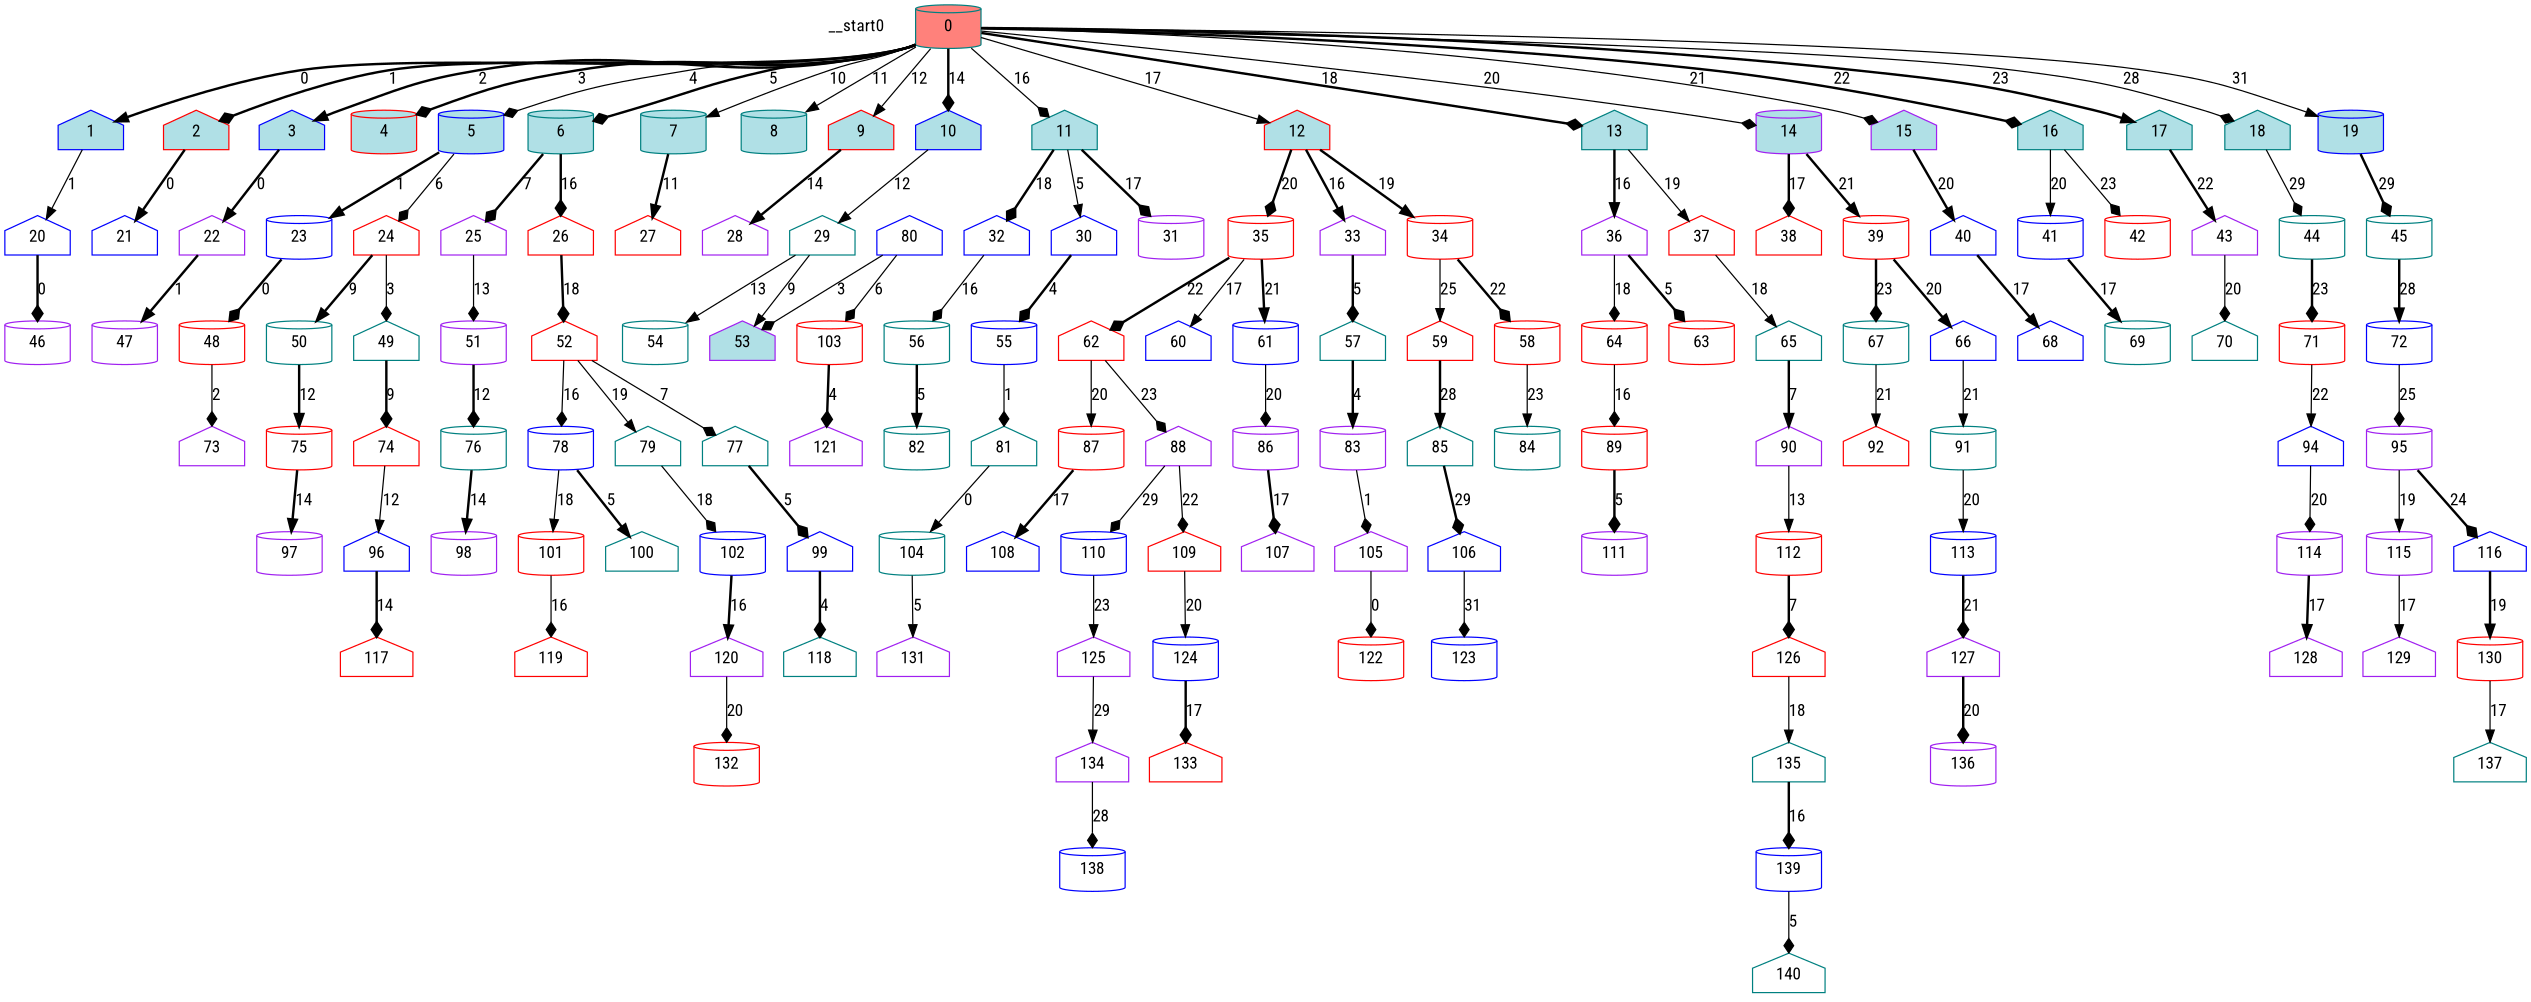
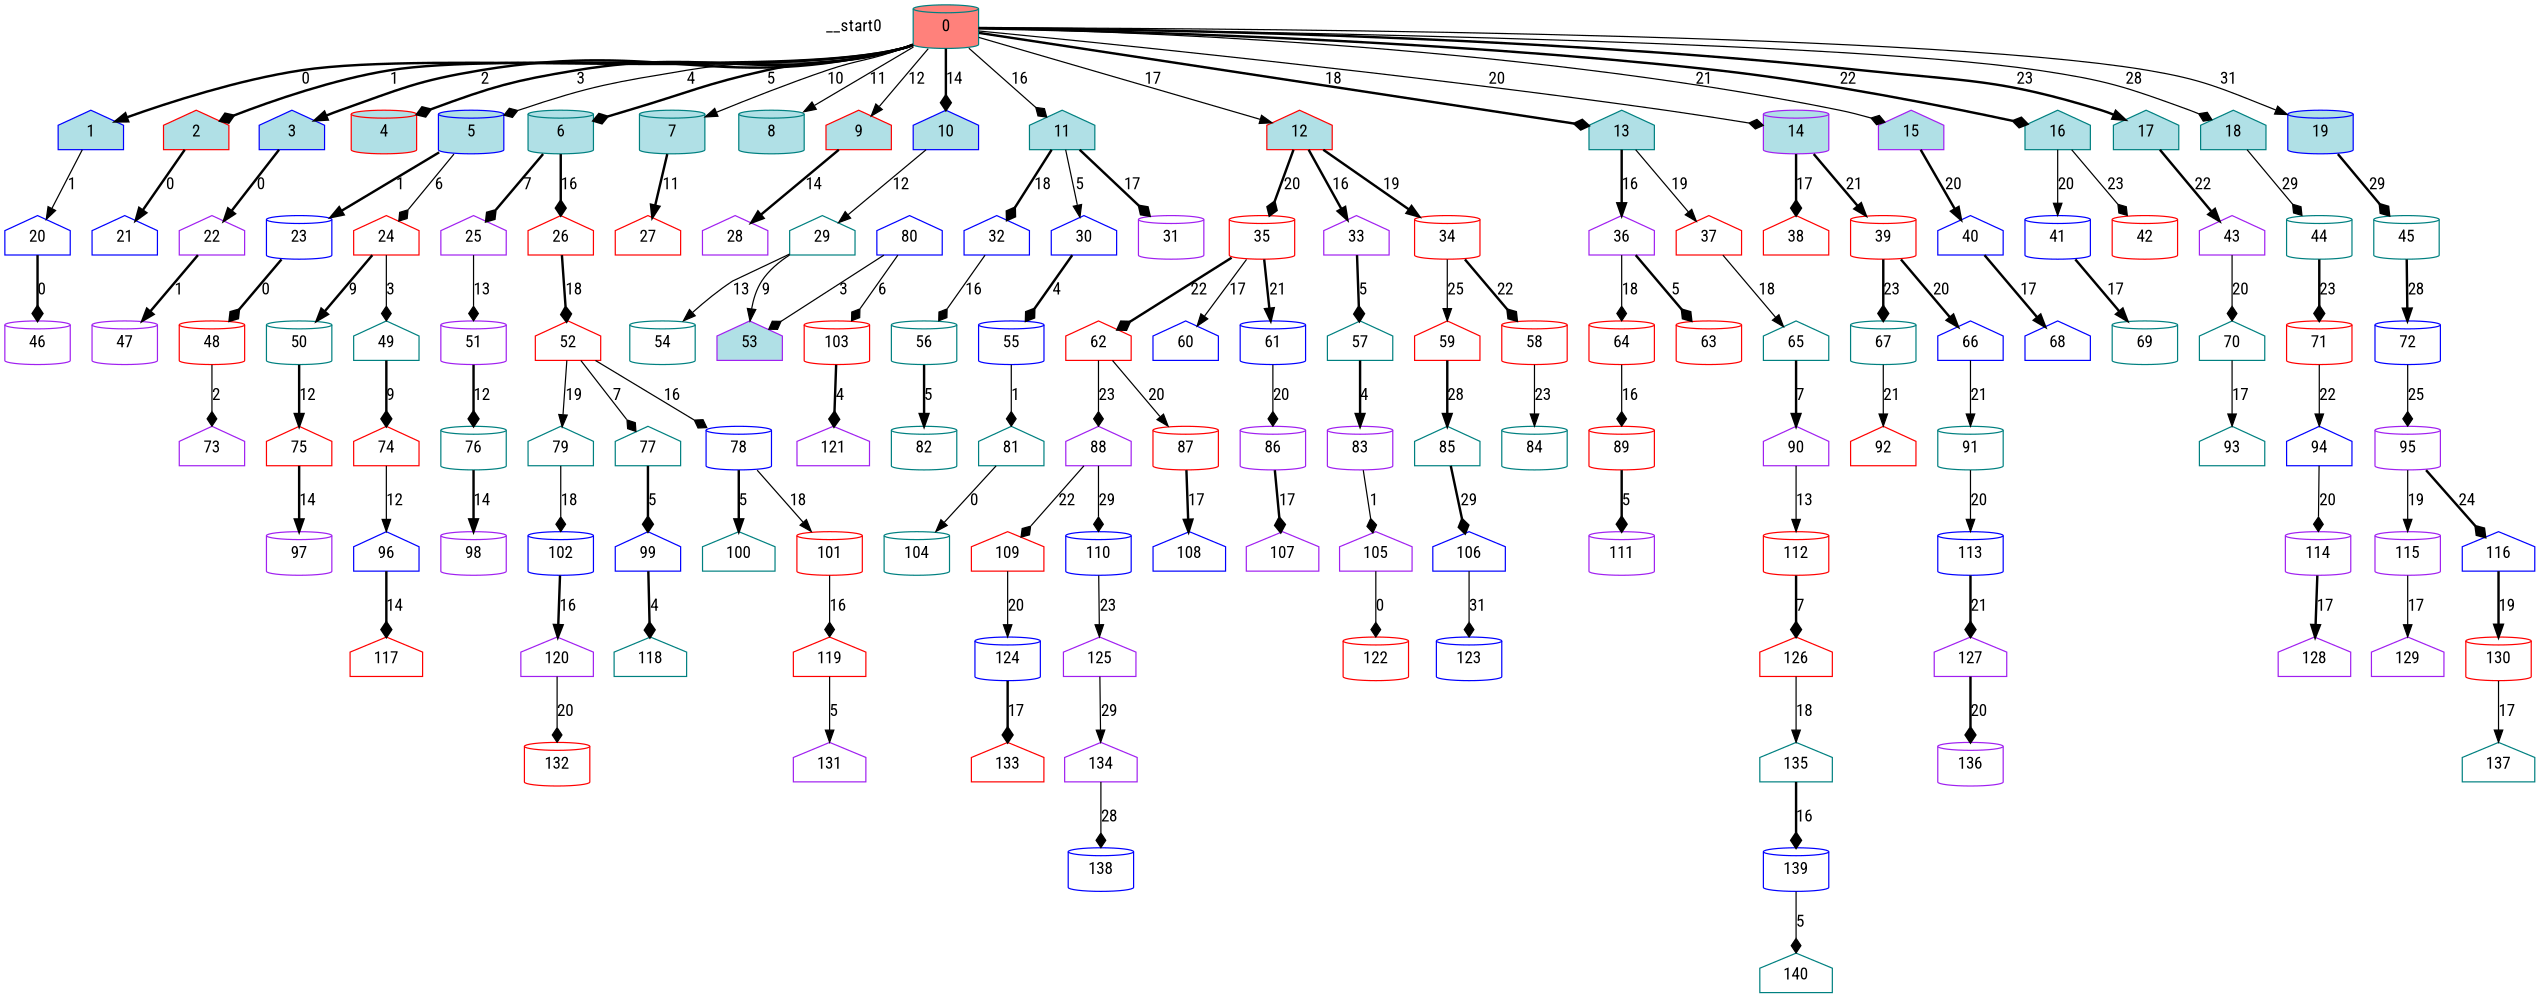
node "75": shape cylinder -> house
node "93": added
edge "104" -> "131": now "119" -> "131"
